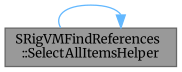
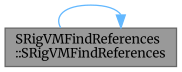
node "SRigVMFindReferences ::SelectAllItemsHelper": label "SRigVMFindReferences ::SelectAllItemsHelper" -> "SRigVMFindReferences ::SRigVMFindReferences"
